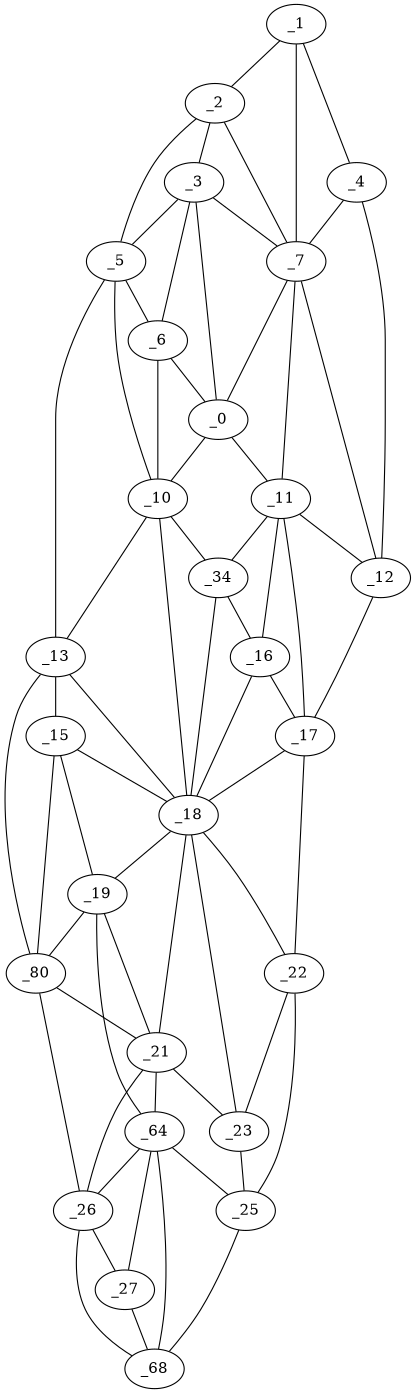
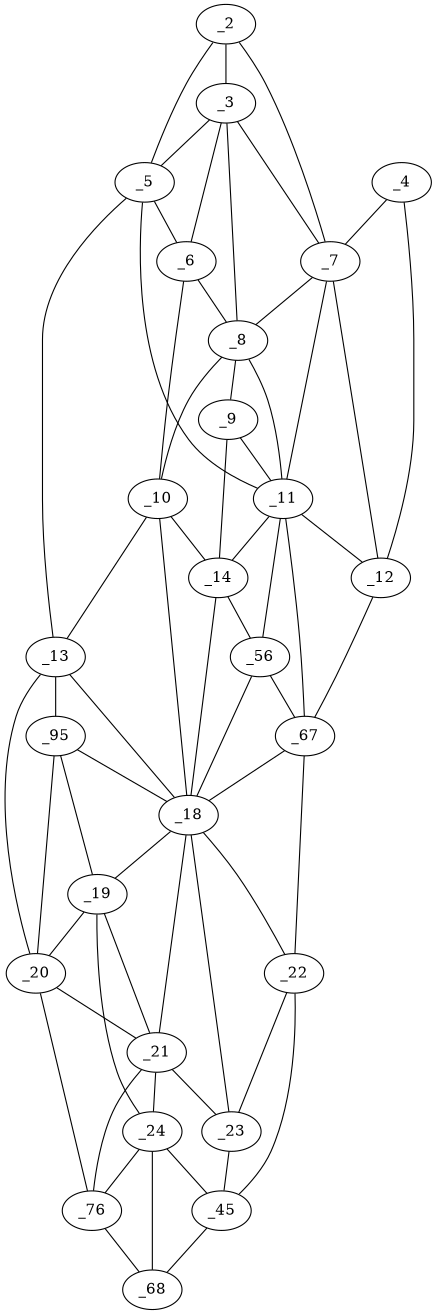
node "_1": removed
edge "_5" -- "_10": now "_5" -- "_11"
node "_0": label "_0" -> "_8"
node "_9": added
node "_34": label "_34" -> "_14"
node "_16": label "_16" -> "_56"
node "_15": label "_15" -> "_95"
node "_17": label "_17" -> "_67"
node "_80": label "_80" -> "_20"
node "_64": label "_64" -> "_24"
node "_26": label "_26" -> "_76"
node "_25": label "_25" -> "_45"
node "_27": removed
